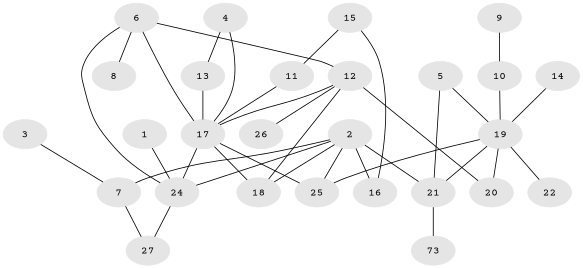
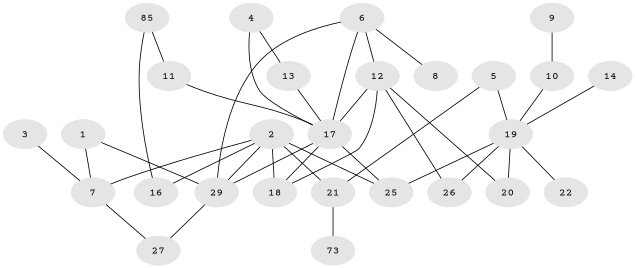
node "15": label "15" -> "85"
edge "1" -- "7": added
edge "19" -- "21": now "19" -- "26"
node "24": label "24" -> "29"
